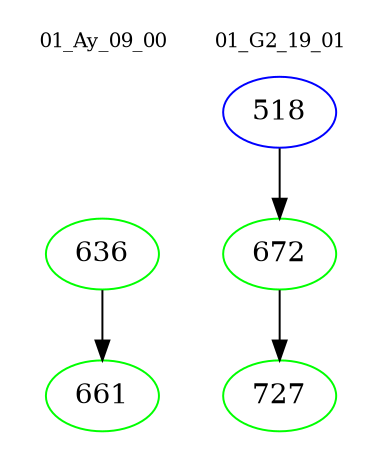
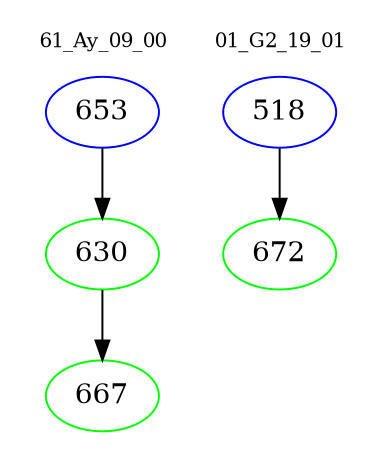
cluster "01_Ay_09_00": label "01_Ay_09_00" -> "61_Ay_09_00"
node "653": added
node "636": label "636" -> "630"
node "661": label "661" -> "667"
node "727": removed
